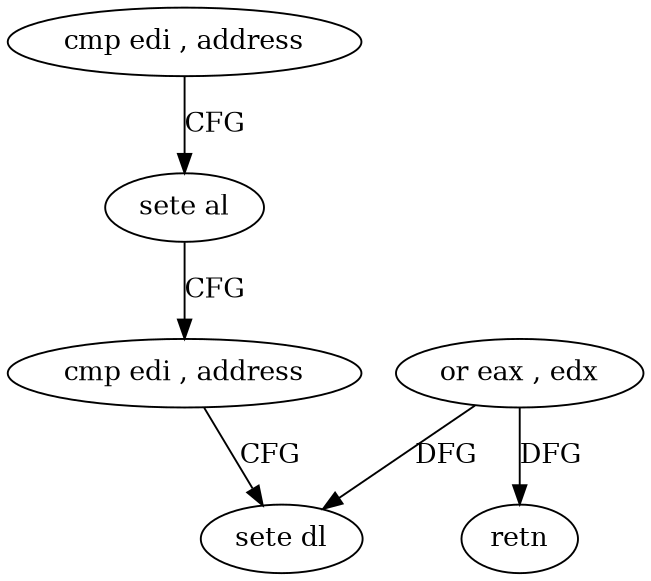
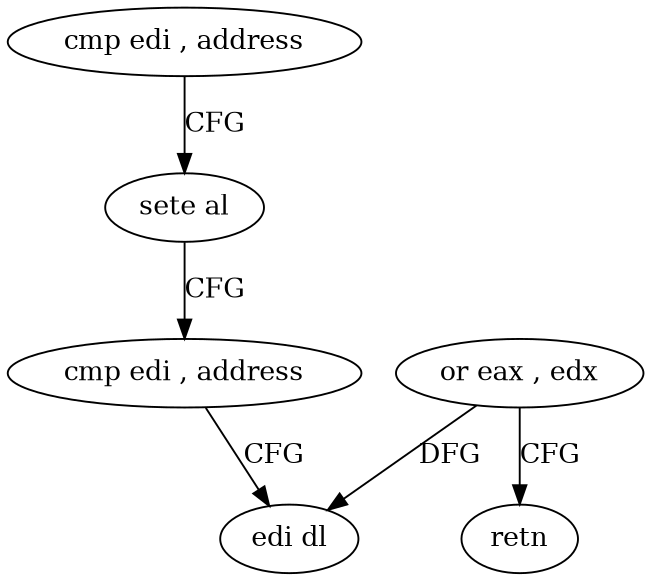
edge "or eax , edx" -> "retn": label "DFG" -> "CFG"
node "sete dl": label "sete dl" -> "edi dl"
